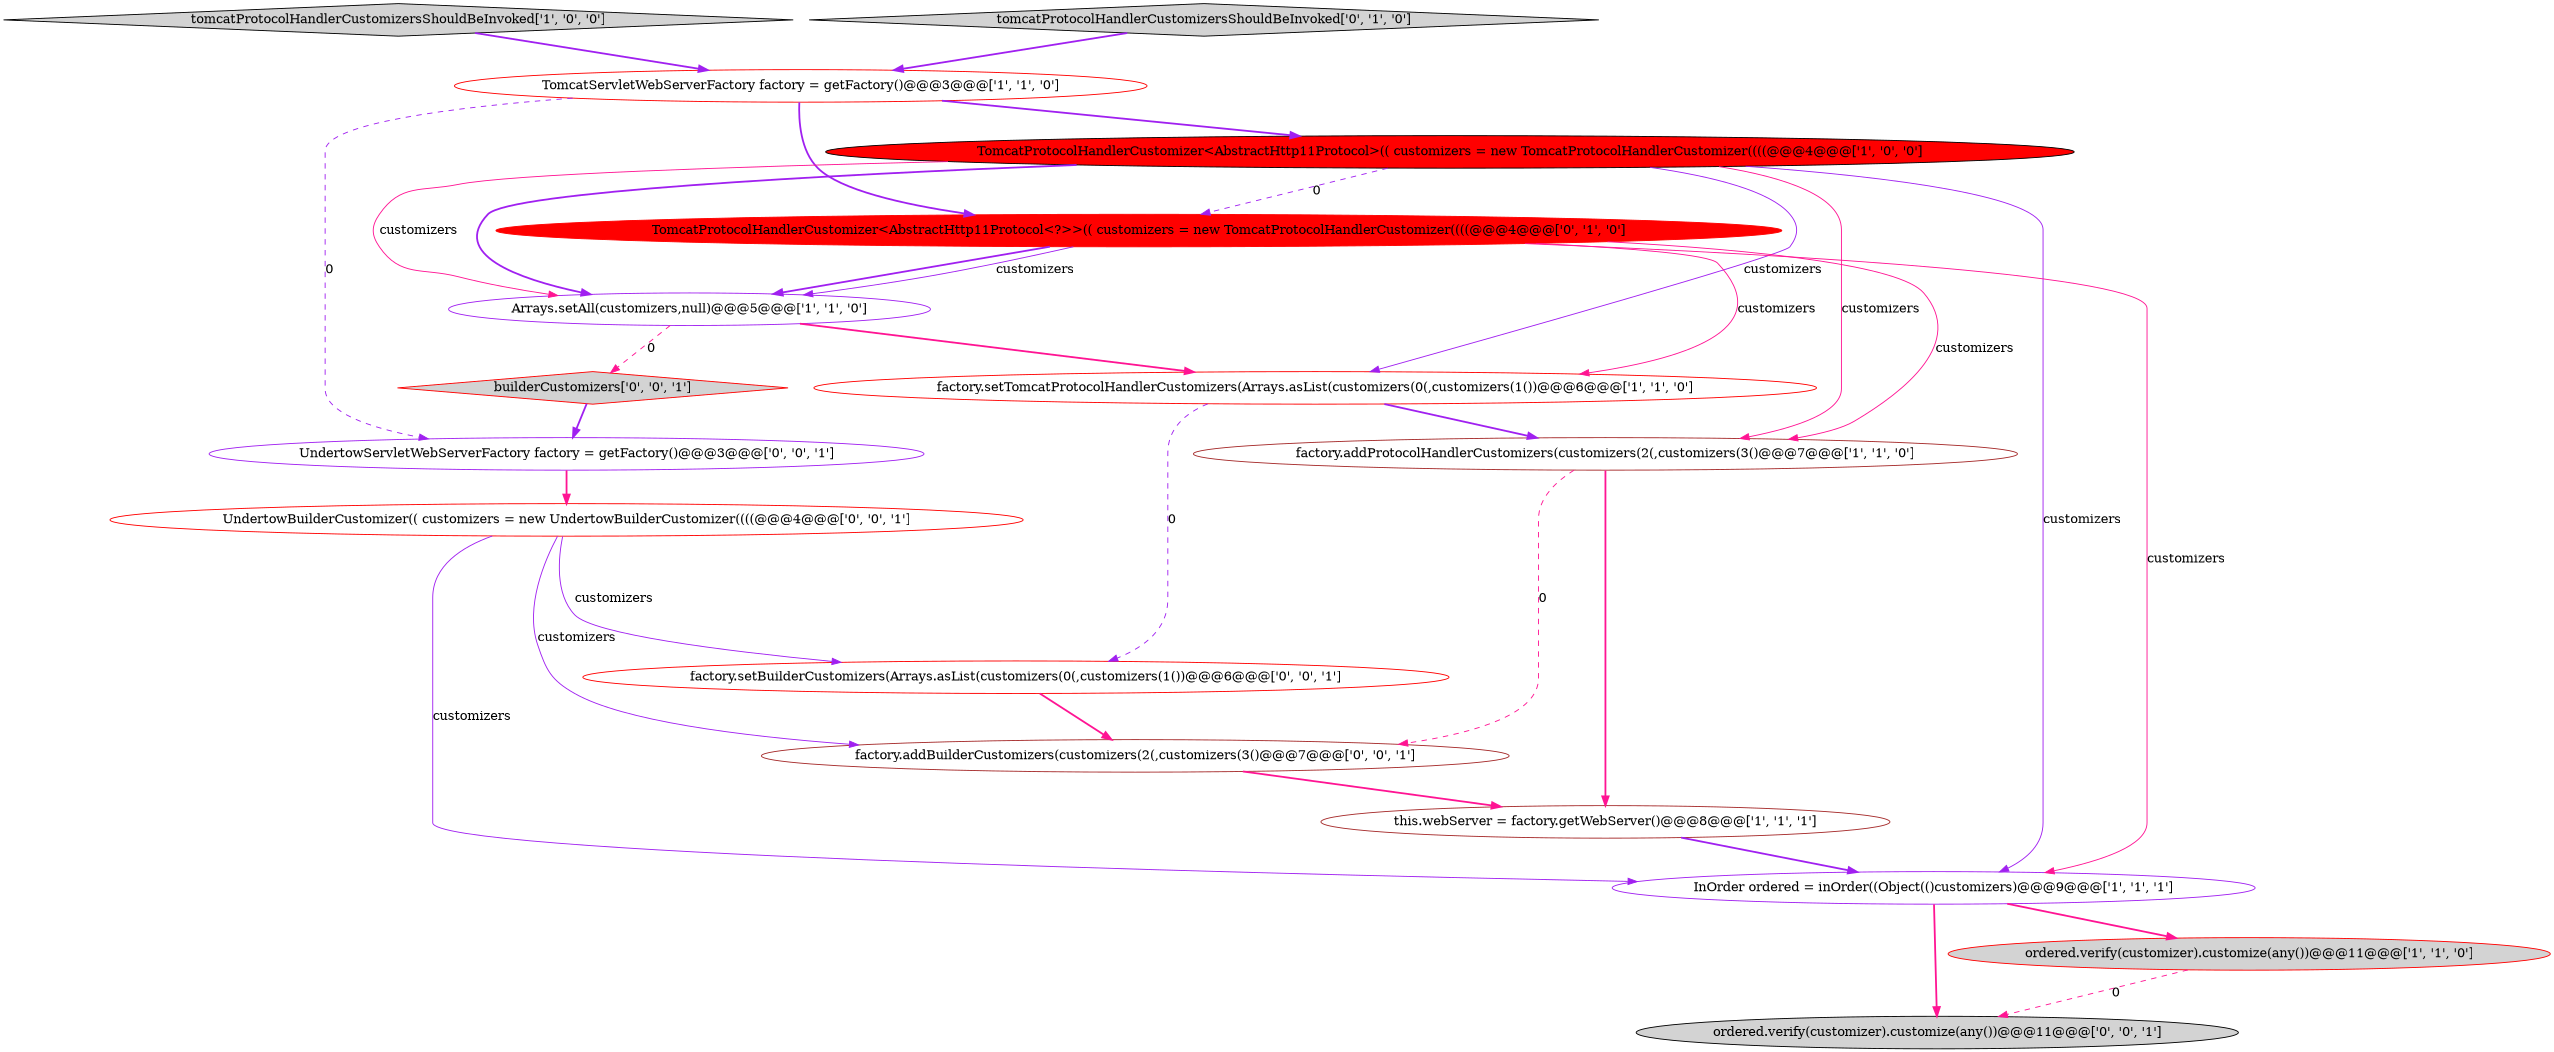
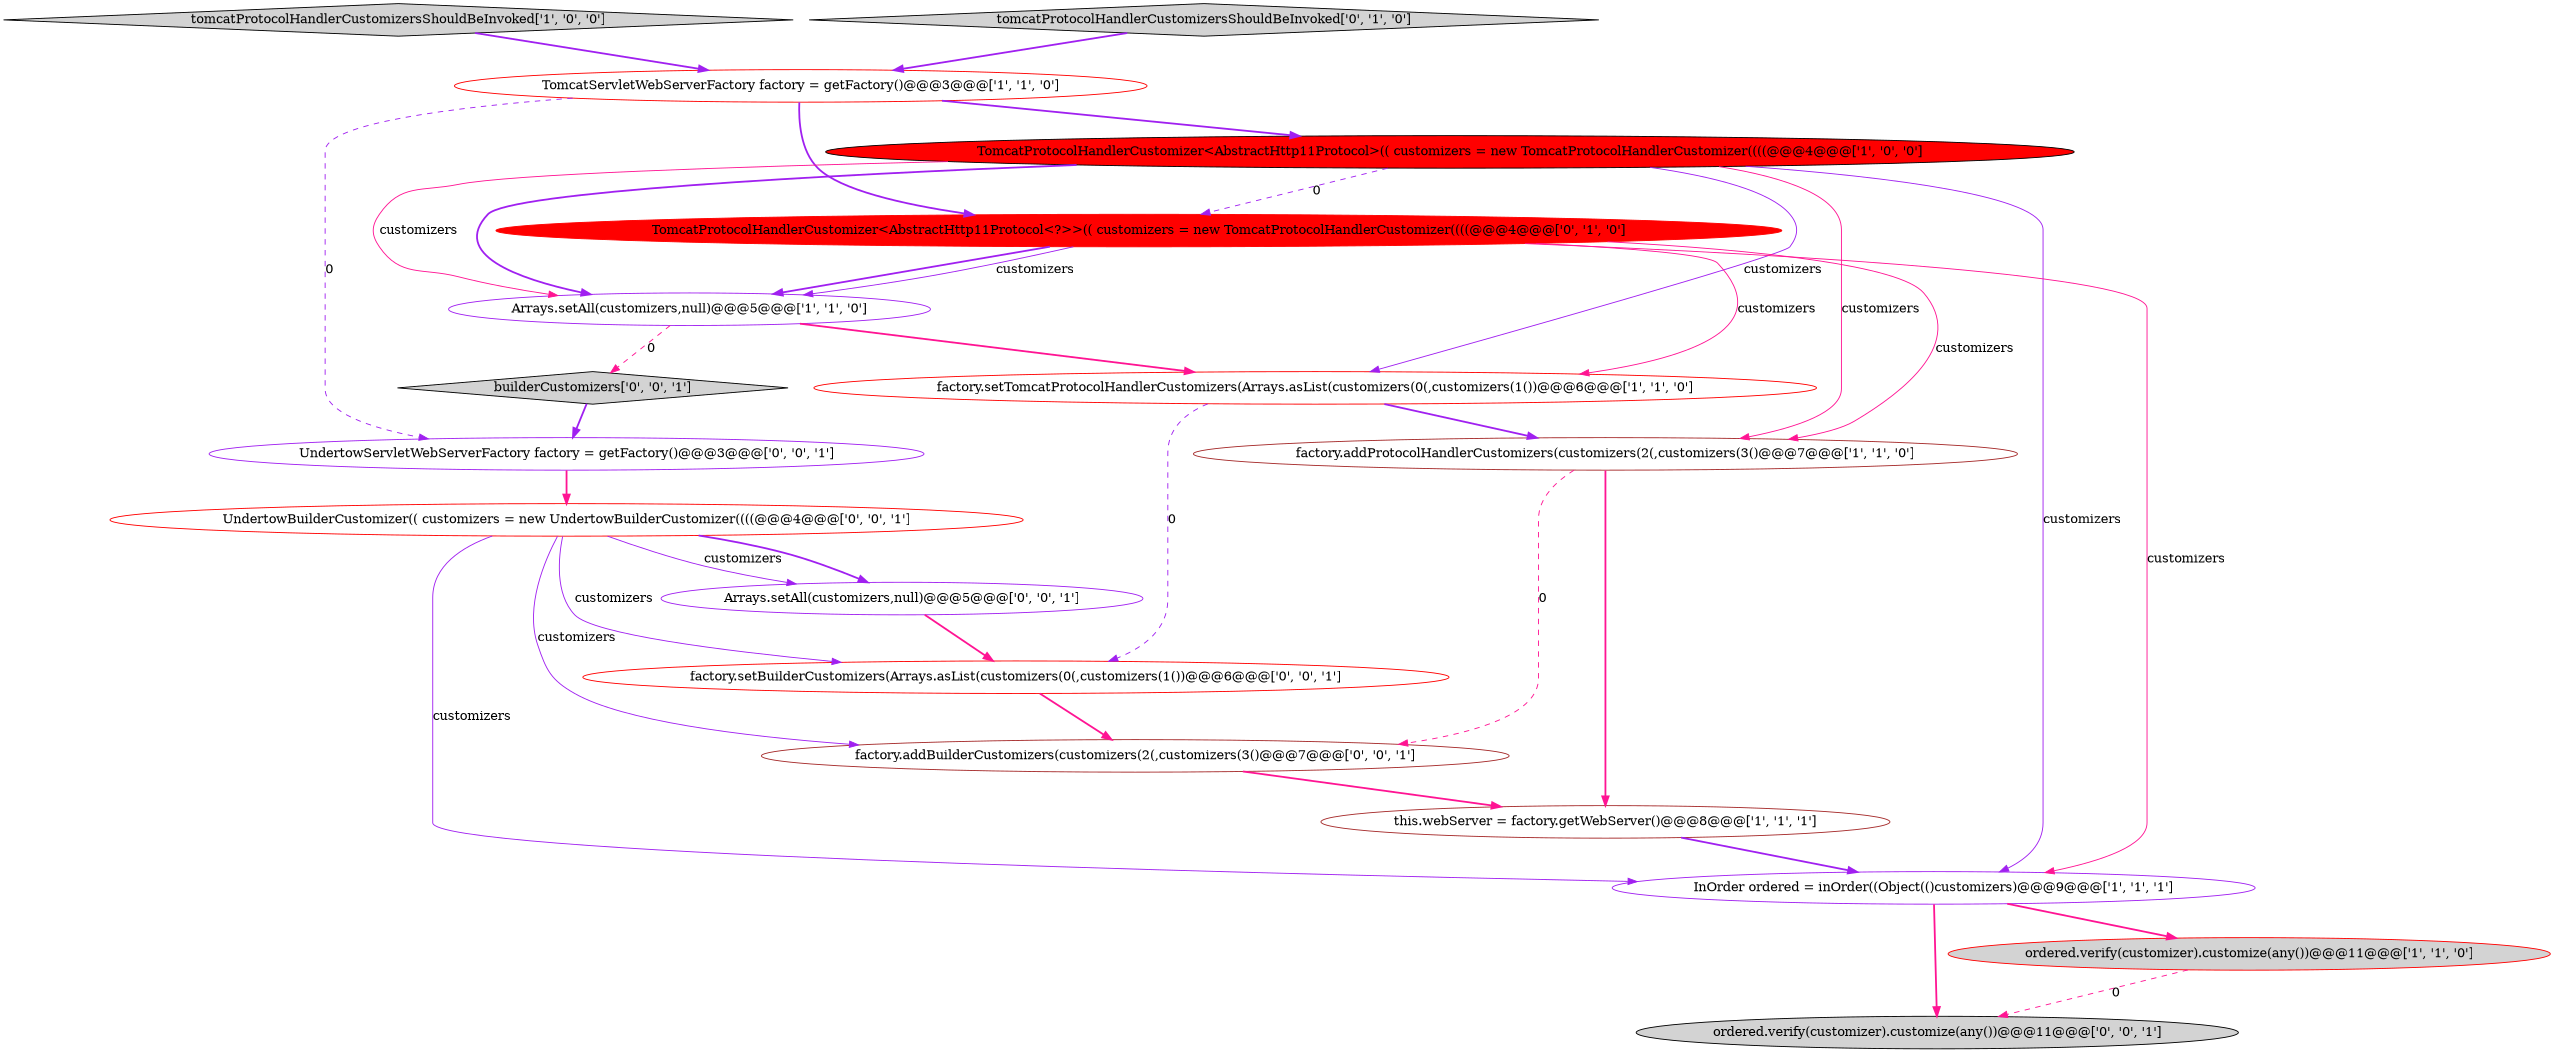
node "builderCustomizers['0', '0', '1']": color red -> black
node "Arrays.setAll(customizers,null)@@@5@@@['0', '0', '1']": added
